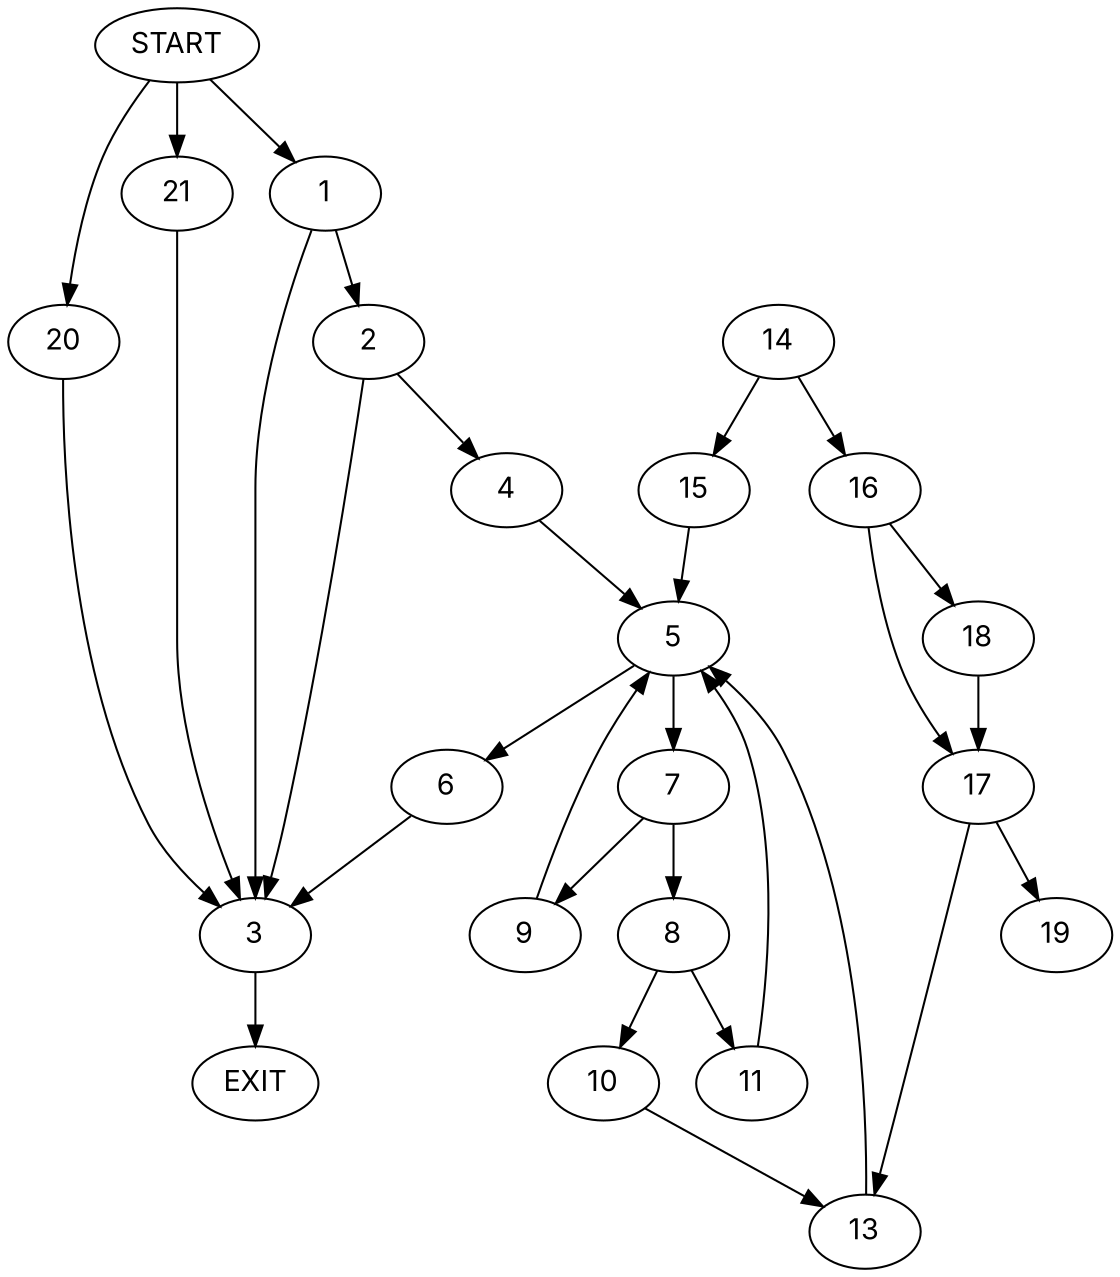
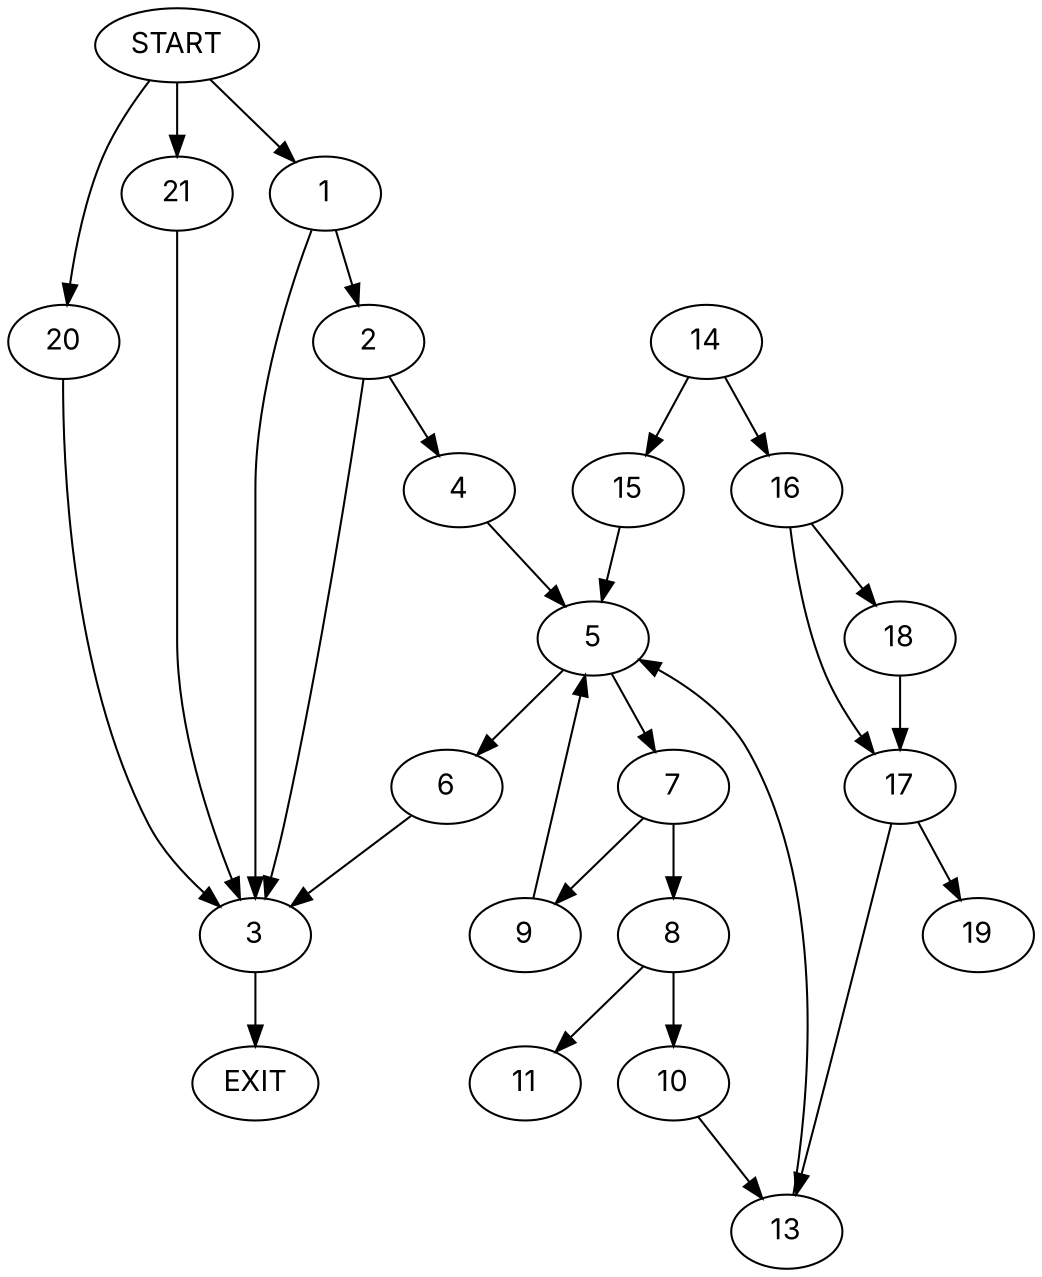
edge "11" -> "5": removed
